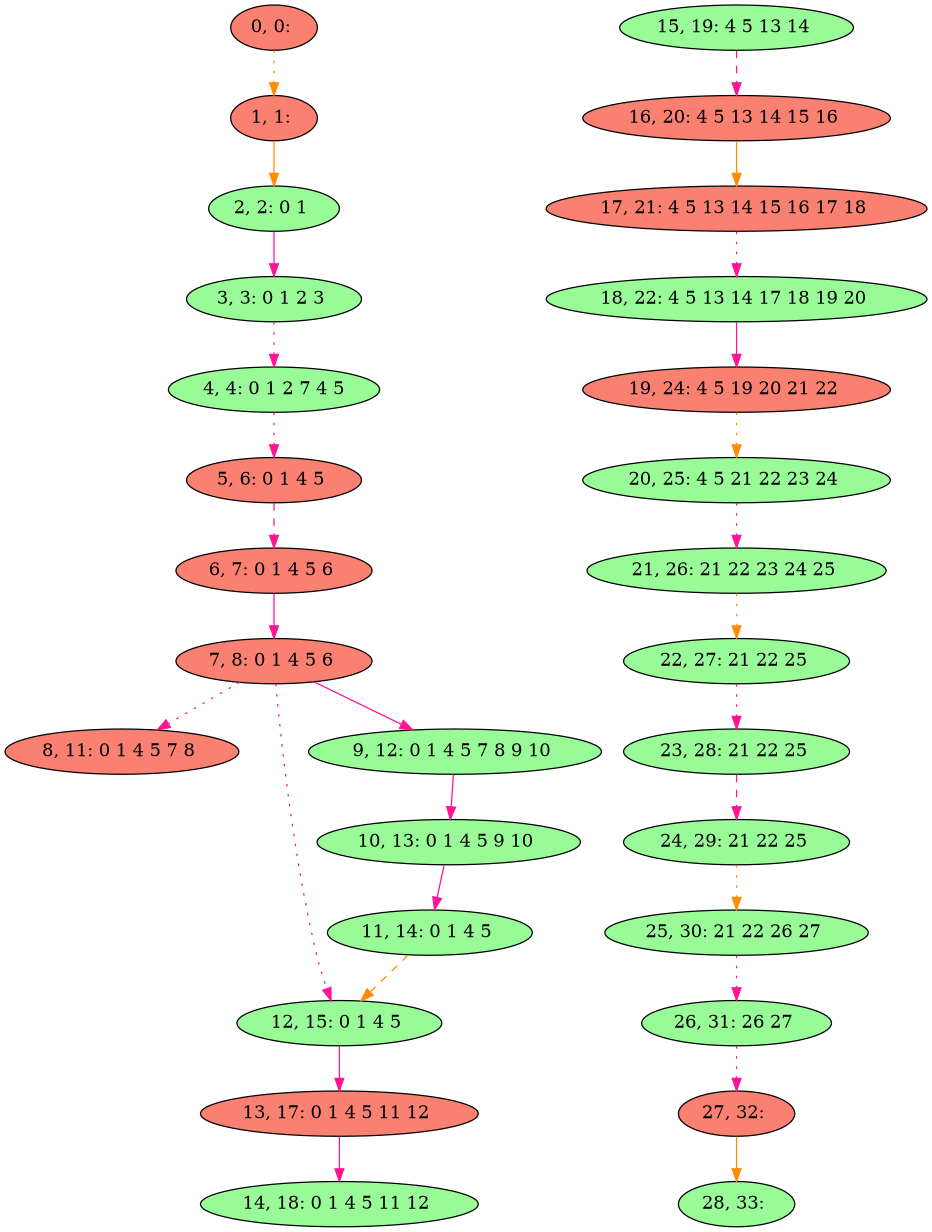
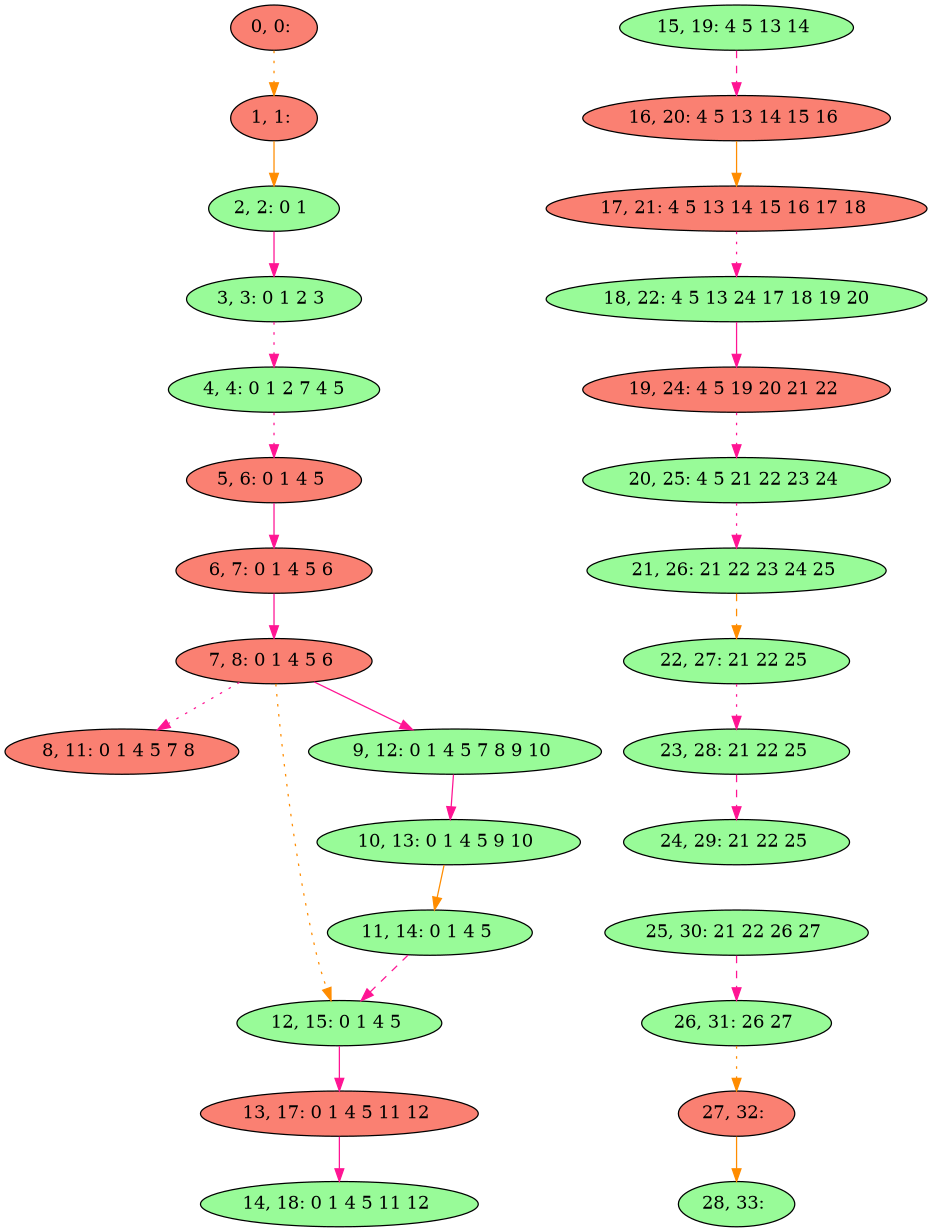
node "18, 22: 4 5 13 14 17 18 19 20": label "18, 22: 4 5 13 14 17 18 19 20" -> "18, 22: 4 5 13 24 17 18 19 20"
edge "19, 24: 4 5 19 20 21 22" -> "20, 25: 4 5 21 22 23 24": color darkorange -> deeppink
edge "5, 6: 0 1 4 5" -> "6, 7: 0 1 4 5 6": style dashed -> solid
edge "21, 26: 21 22 23 24 25" -> "22, 27: 21 22 25": style dotted -> dashed
edge "7, 8: 0 1 4 5 6" -> "12, 15: 0 1 4 5": color deeppink -> darkorange
edge "10, 13: 0 1 4 5 9 10" -> "11, 14: 0 1 4 5": color deeppink -> darkorange
edge "24, 29: 21 22 25" -> "25, 30: 21 22 26 27": removed
edge "25, 30: 21 22 26 27" -> "26, 31: 26 27": style dotted -> dashed
edge "11, 14: 0 1 4 5" -> "12, 15: 0 1 4 5": color darkorange -> deeppink
edge "26, 31: 26 27" -> "27, 32:": color deeppink -> darkorange
